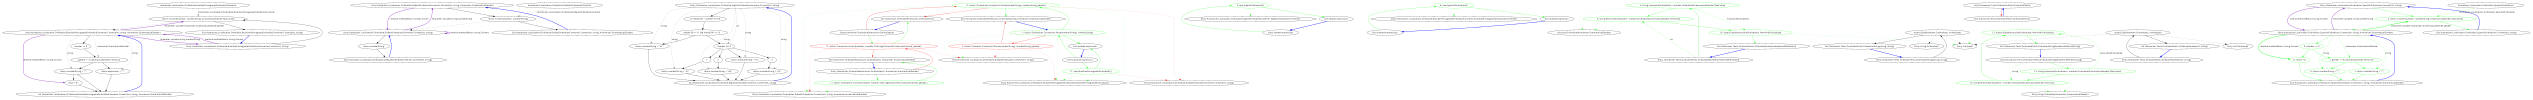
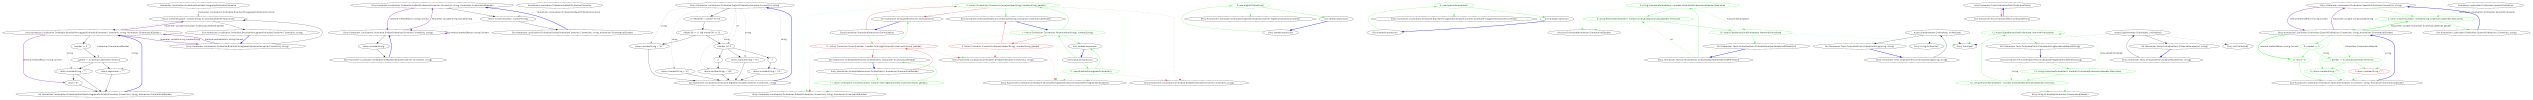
node "1": removed
node "0: return numberString + ''º'';": color green -> red
